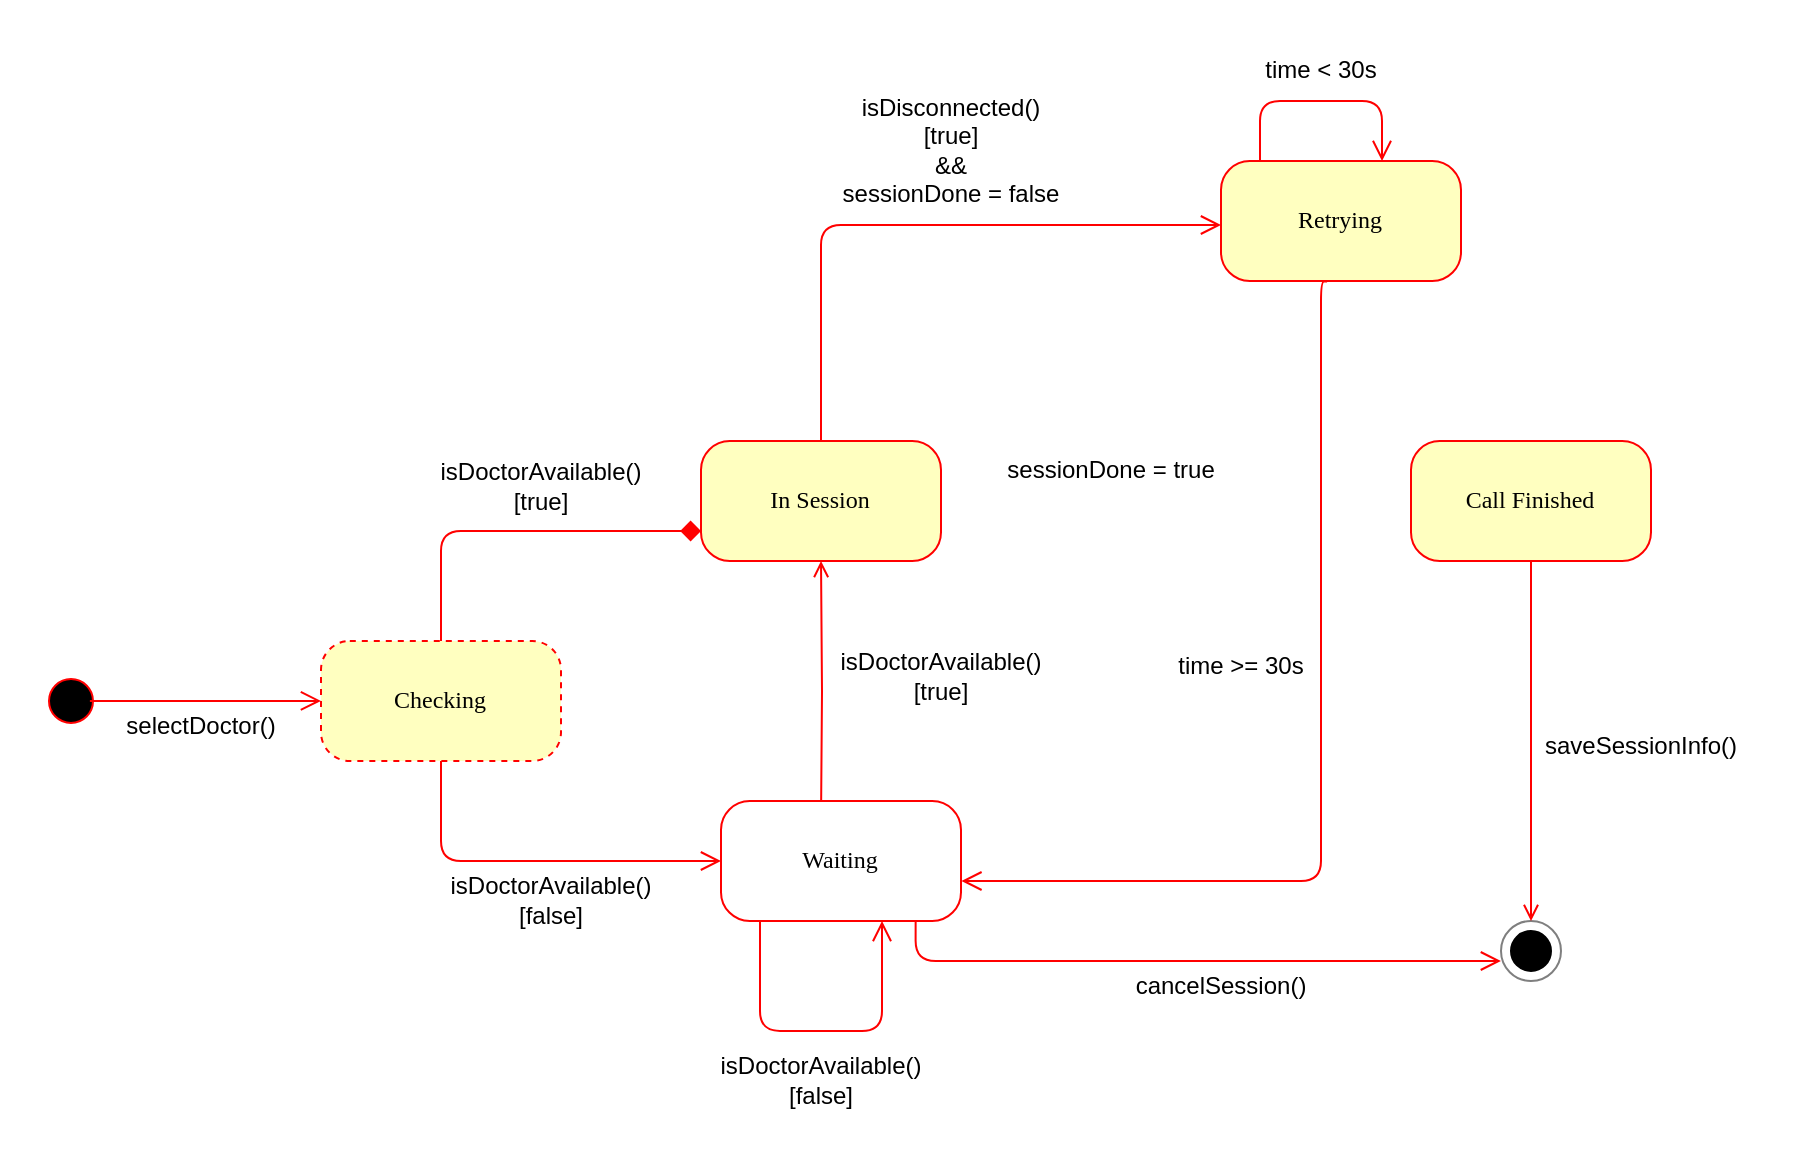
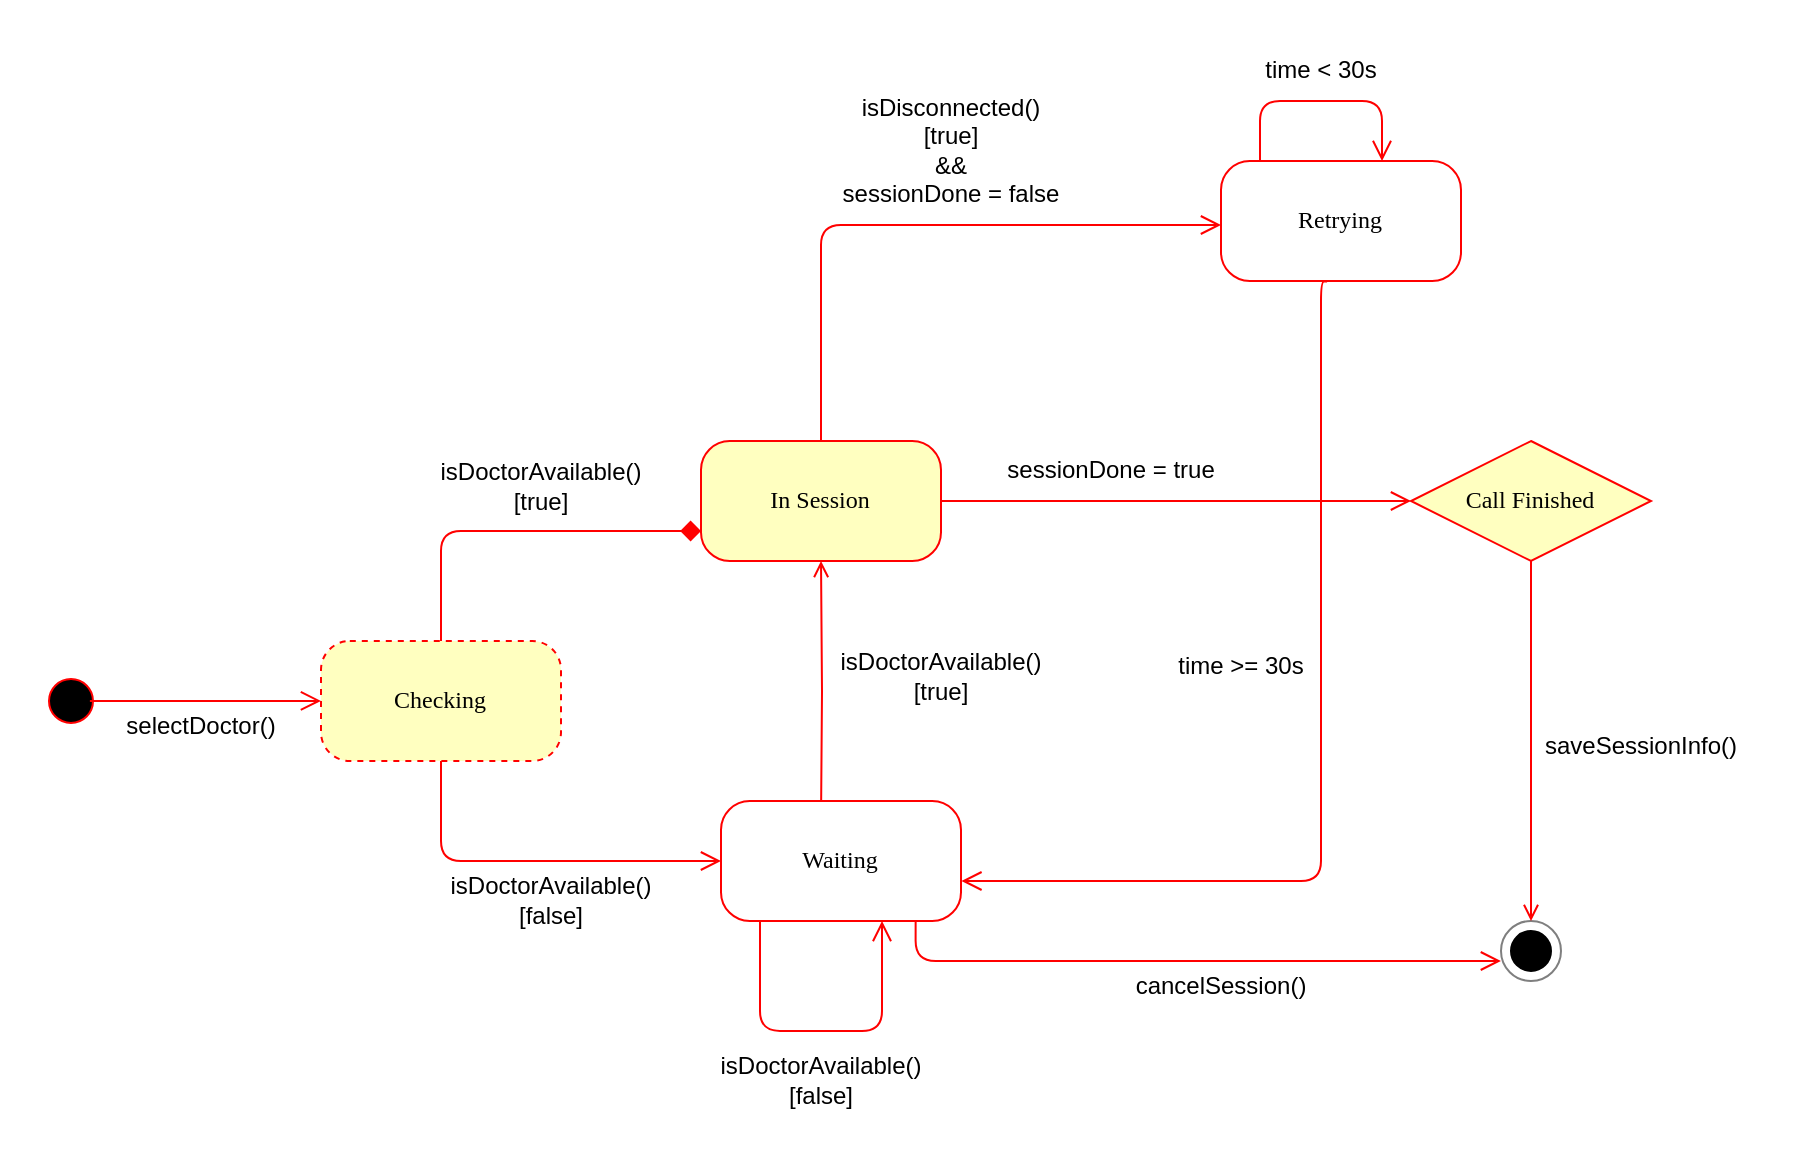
node "Retrying": fillcolor #ffffc0 -> #ffffff
edge "In Session" -> "Call Finished": added
node "Call Finished": shape rounded rectangle -> diamond
